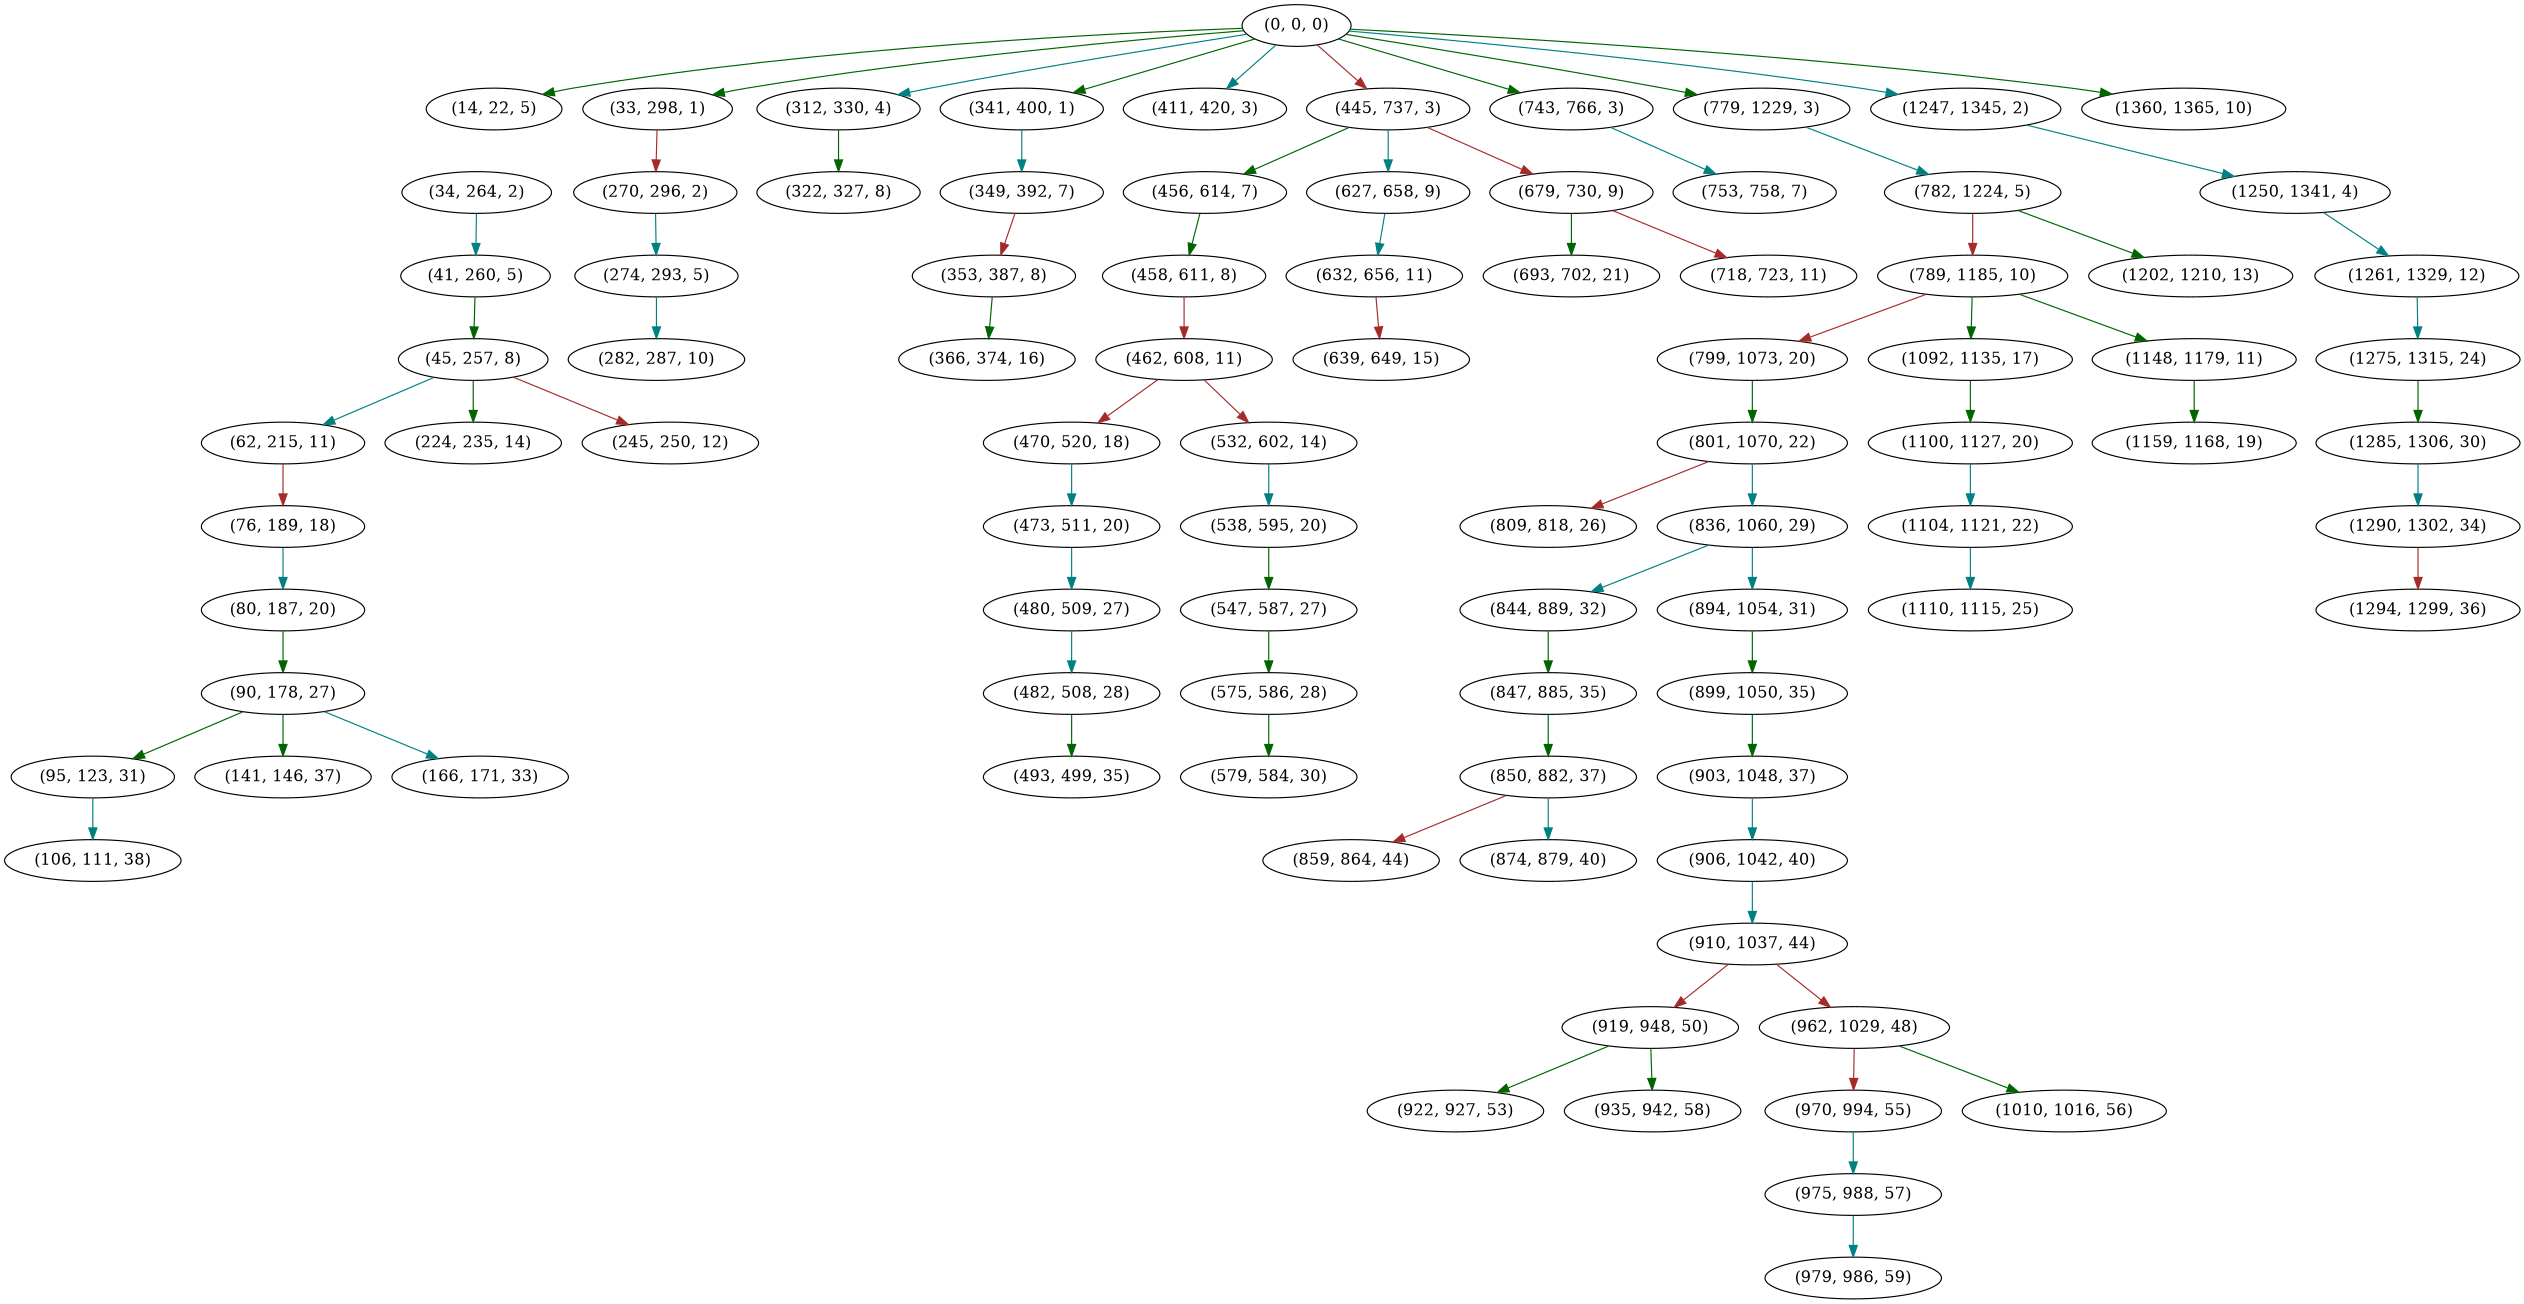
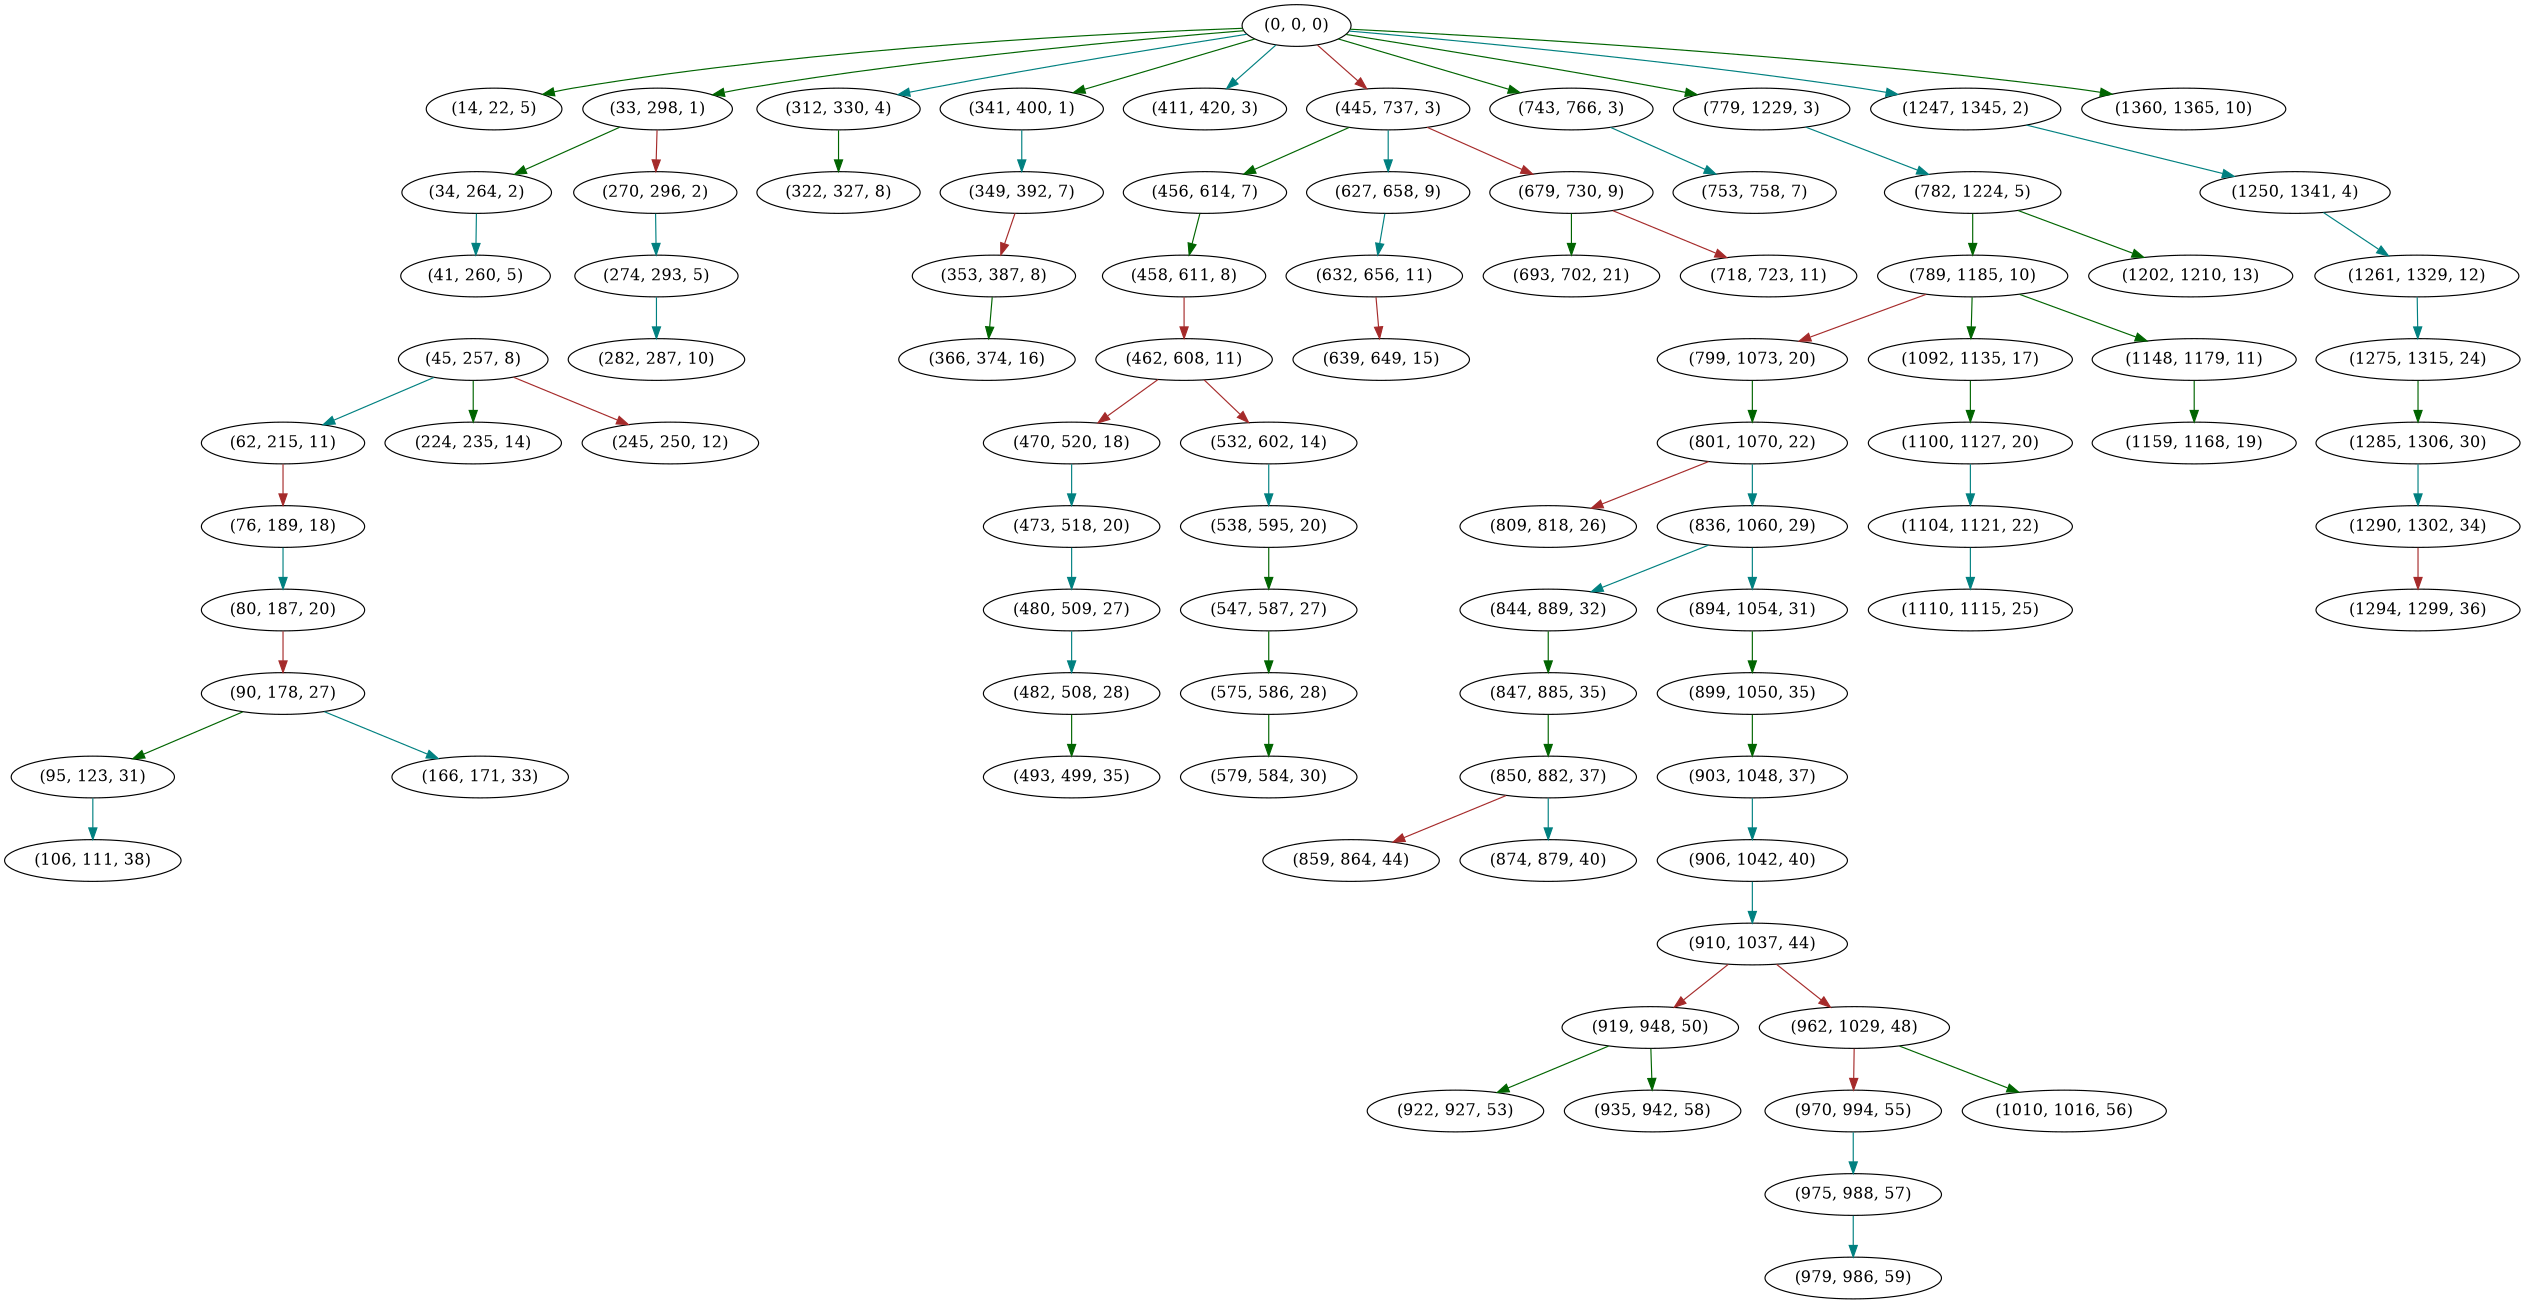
edge "(33, 298, 1)" -> "(34, 264, 2)": added
edge "(782, 1224, 5)" -> "(789, 1185, 10)": color brown -> darkgreen
edge "(41, 260, 5)" -> "(45, 257, 8)": removed
node "(473, 511, 20)": label "(473, 511, 20)" -> "(473, 518, 20)"
edge "(80, 187, 20)" -> "(90, 178, 27)": color darkgreen -> brown
node "(141, 146, 37)": removed
